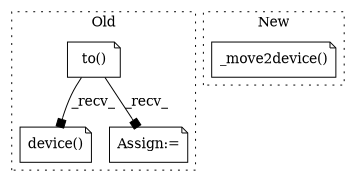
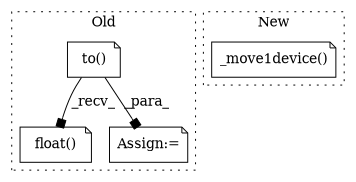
node "_move2device()": label "_move2device()" -> "_move1device()"
edge "to()" -> "Assign:=": label "_recv_" -> "_para_"
node "device()": label "device()" -> "float()"
